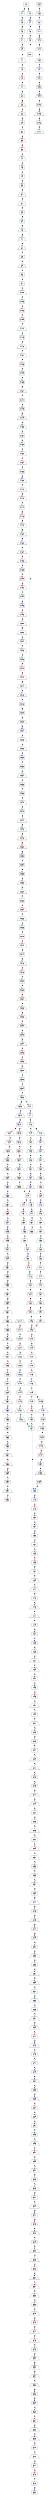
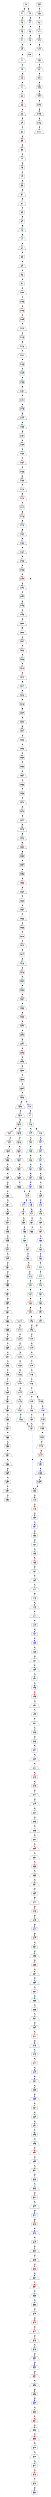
edge "S155" -> "S159": added, label "G"
